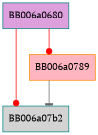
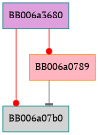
node "BB006a0680": label "BB006a0680" -> "BB006a3680"
node "BB006a07b2": label "BB006a07b2" -> "BB006a07b0"
